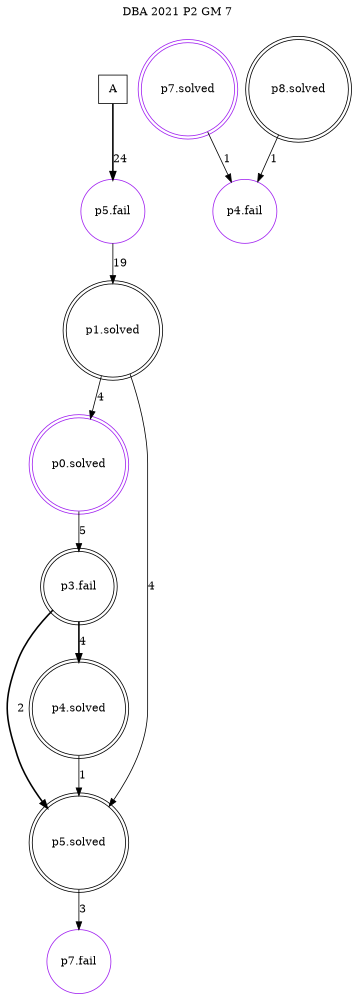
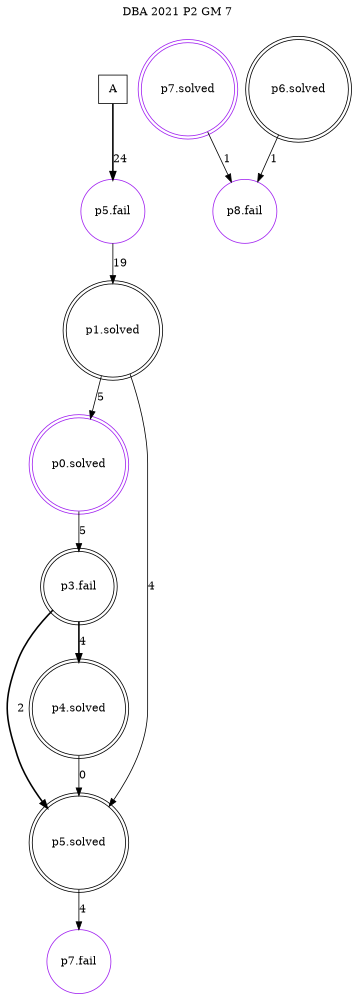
node "p8.solved": label "p8.solved" -> "p6.solved"
node "p4.fail": label "p4.fail" -> "p8.fail"
edge "p1.solved" -> "p0.solved": label "4" -> "5"
edge "p4.solved" -> "p5.solved": label "1" -> "0"
edge "p5.solved" -> "p7.fail": label "3" -> "4"
